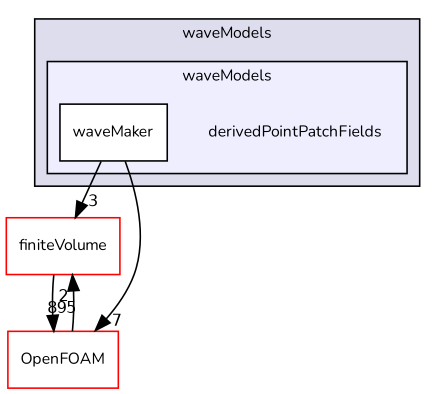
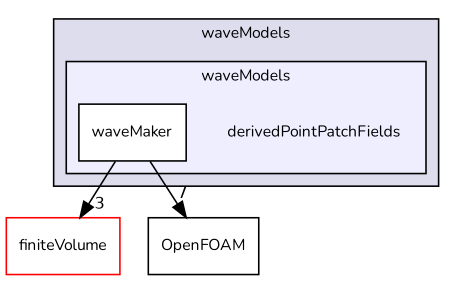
edge "finiteVolume" -> "OpenFOAM": removed
edge "OpenFOAM" -> "finiteVolume": removed
node "OpenFOAM": color red -> black
